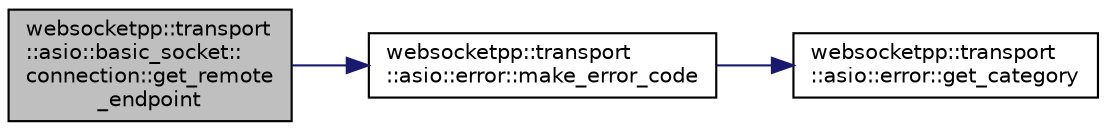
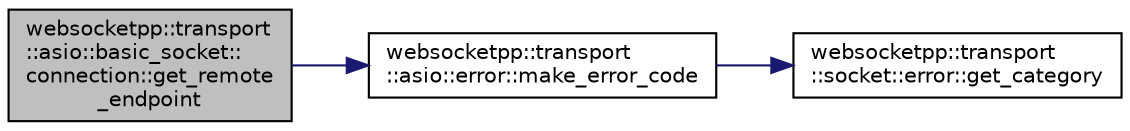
node "websocketpp::transport ::asio::error::get_category": label "websocketpp::transport ::asio::error::get_category" -> "websocketpp::transport ::socket::error::get_category"
